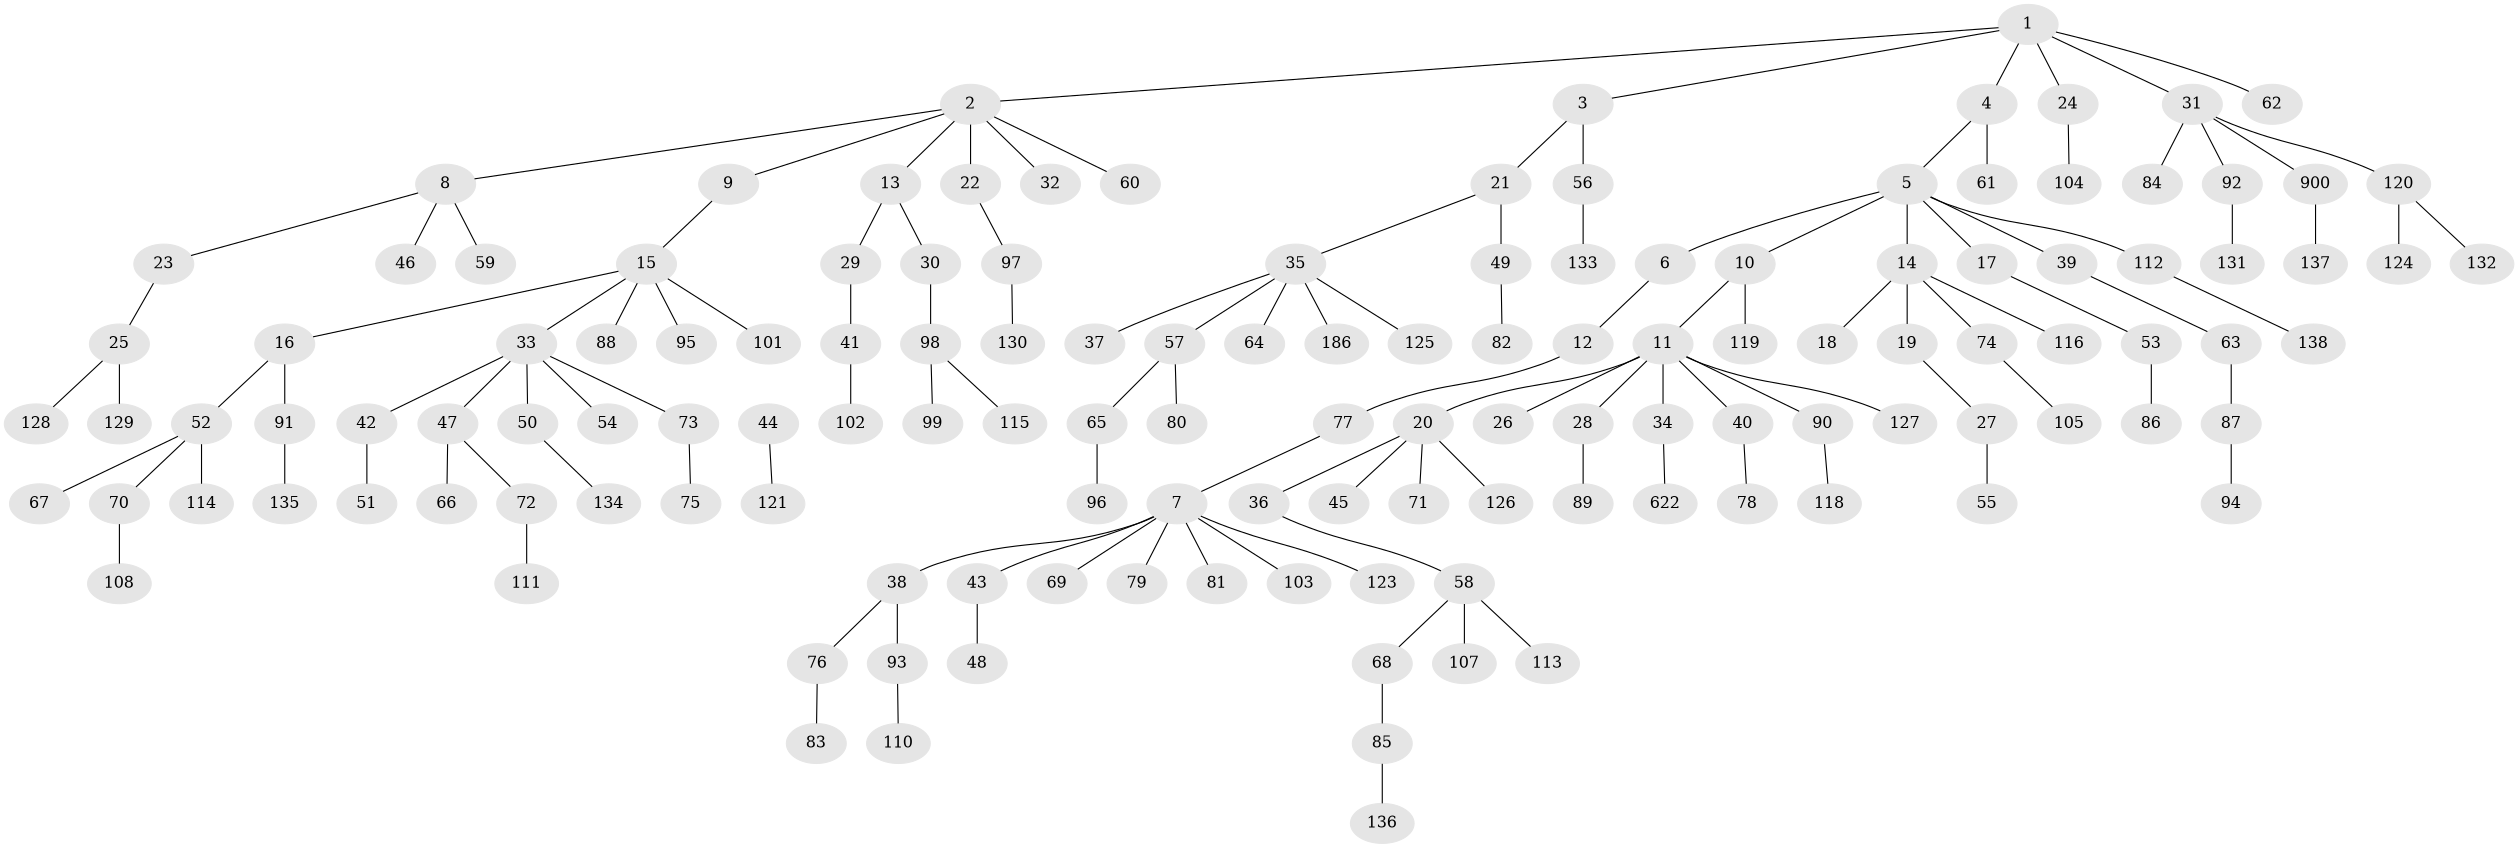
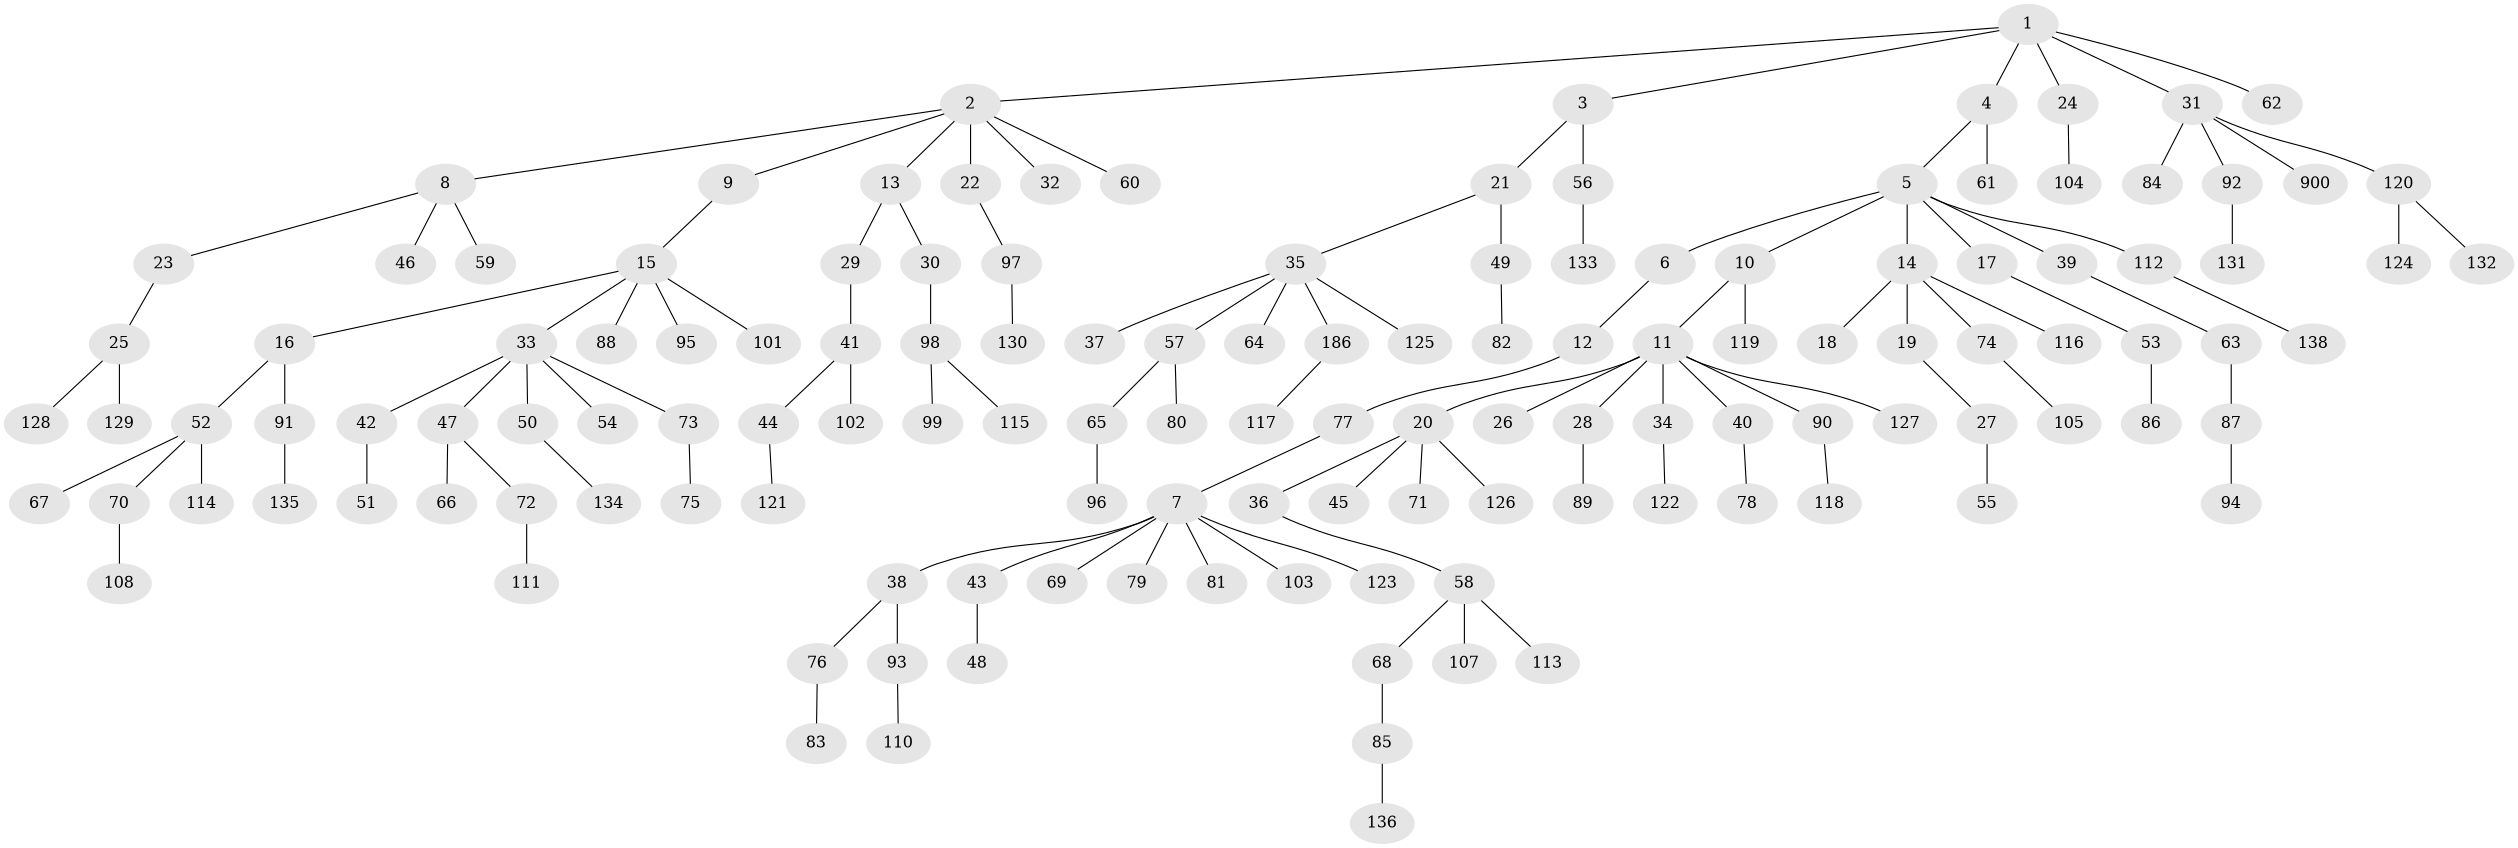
node "137": removed
edge "41" -- "44": added
node "117": added
node "622": label "622" -> "122"
